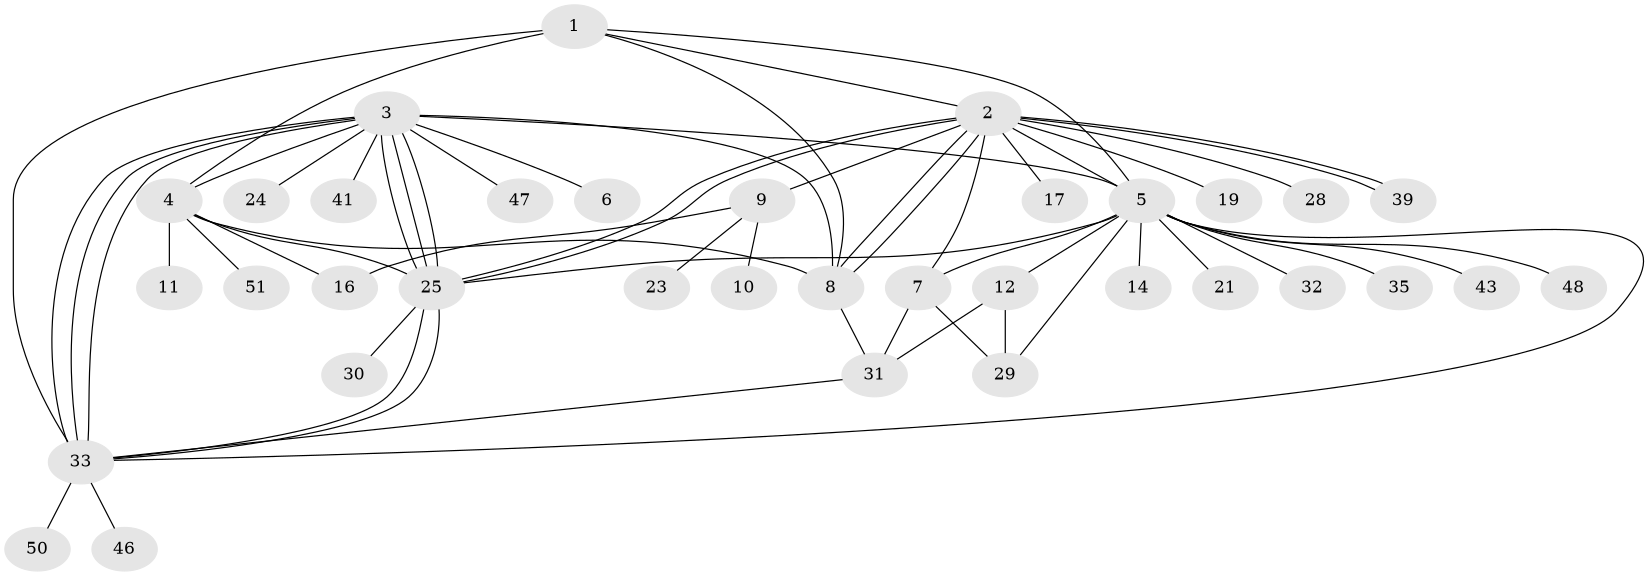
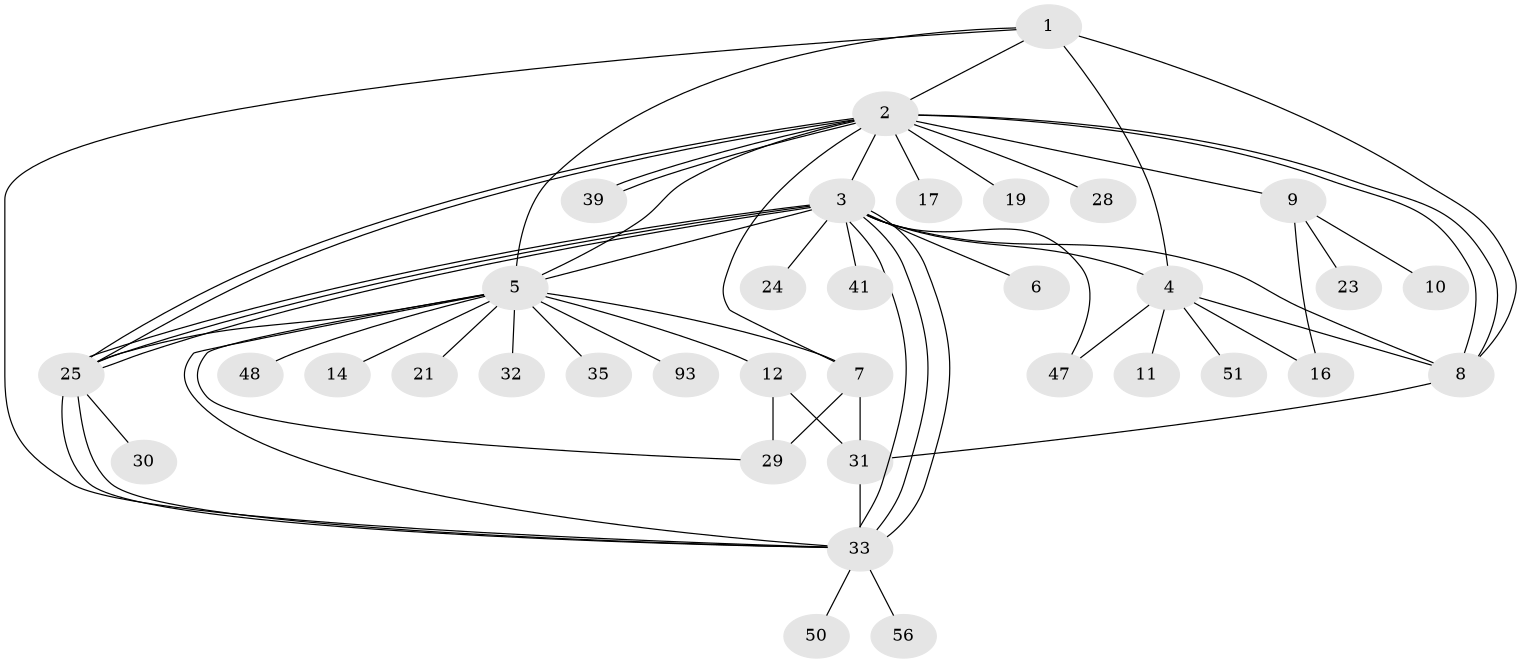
edge "2" -- "3": added
edge "4" -- "25": now "4" -- "47"
node "43": label "43" -> "93"
node "46": label "46" -> "56"
